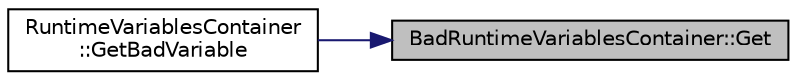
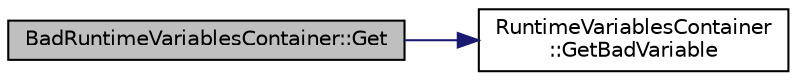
edge "RuntimeVariablesContainer ::GetBadVariable" -> "BadRuntimeVariablesContainer::Get": reversed
